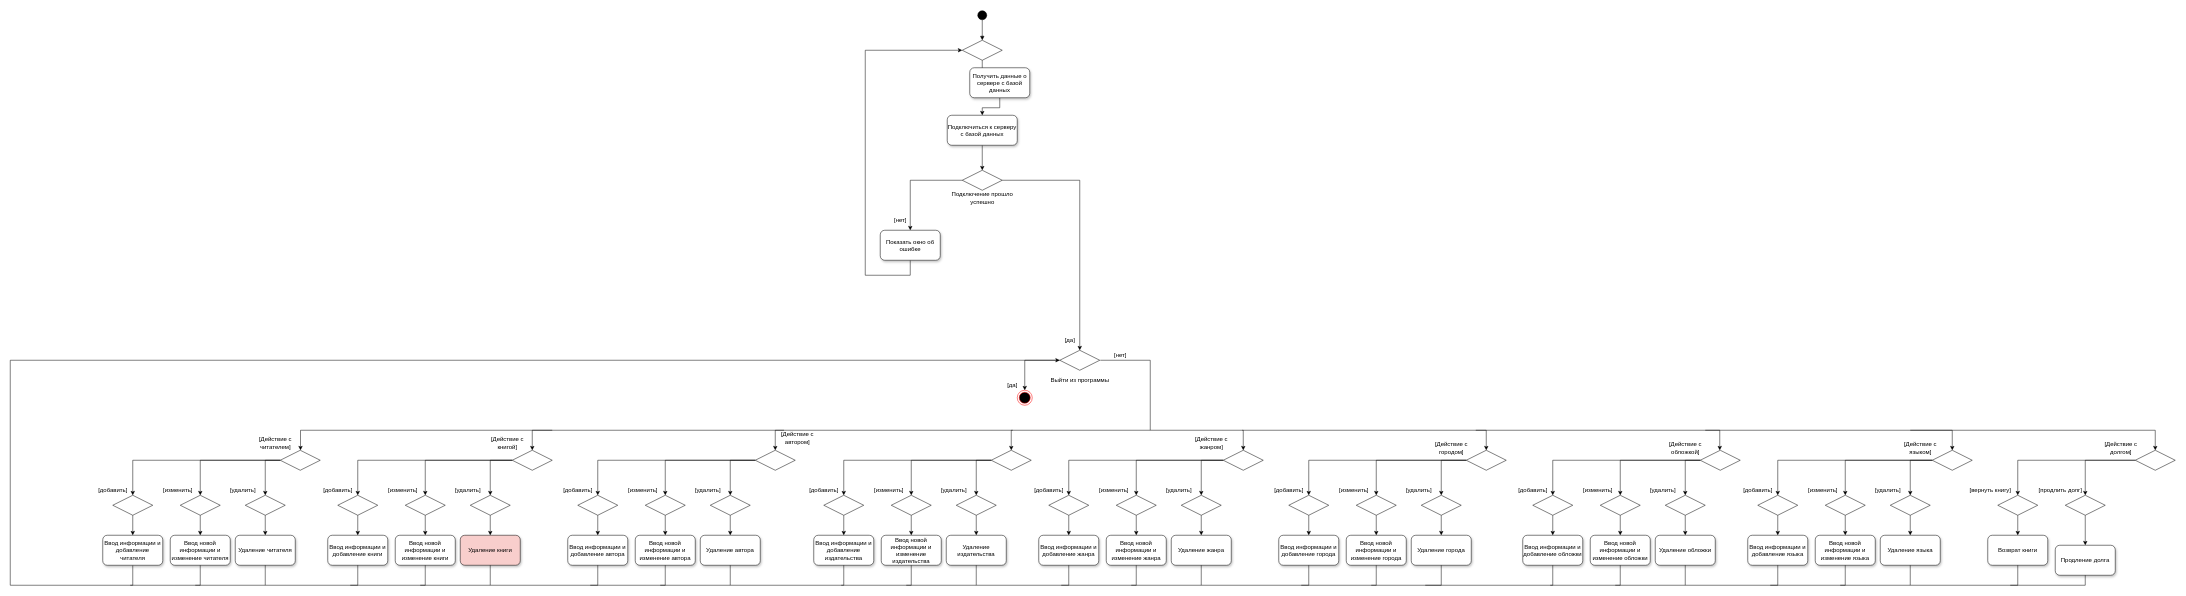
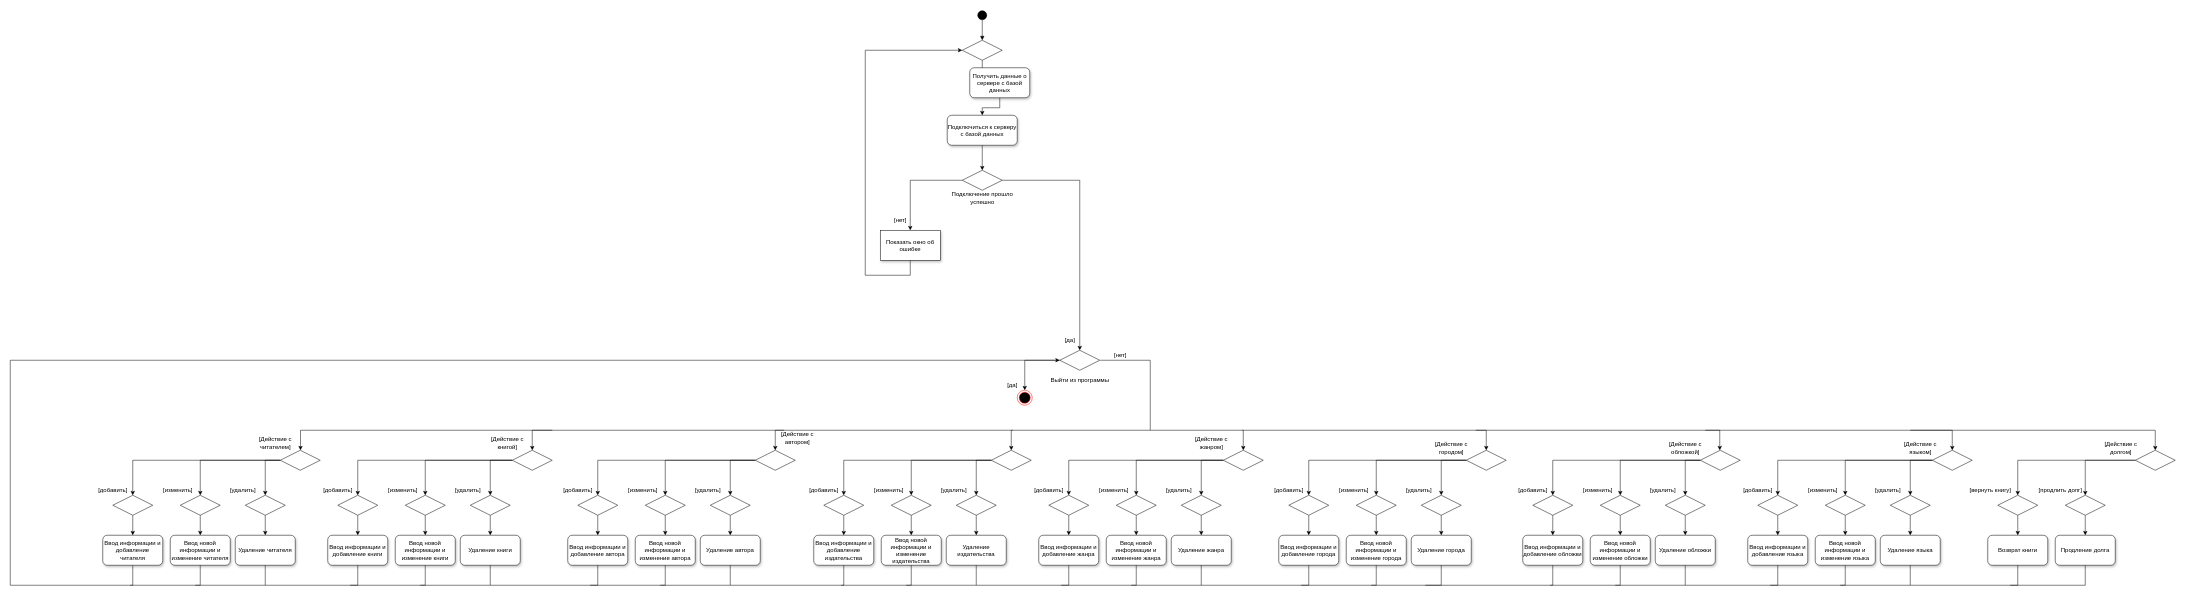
node "Показать окно об ошибке": shape rounded rectangle -> rectangle
node "Удаление книги": fillcolor #f8cecc -> #ffffff
node "Продление долга": moved (2085, 560) -> (2085, 550)
